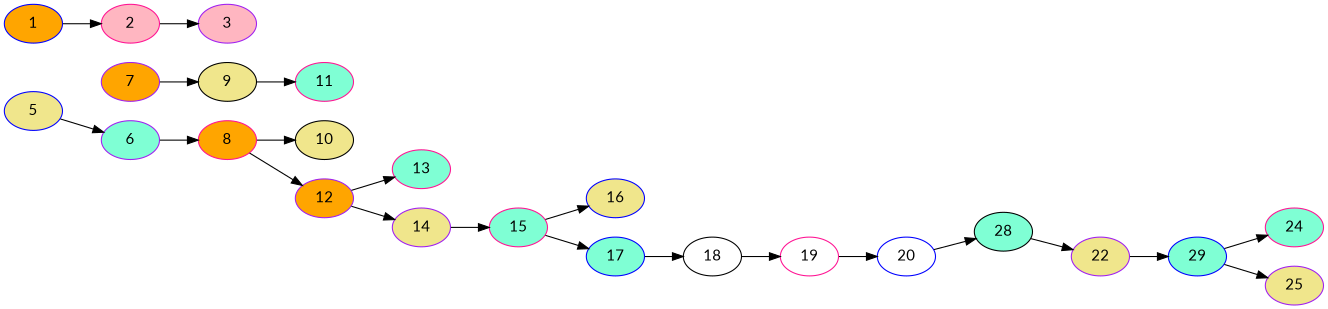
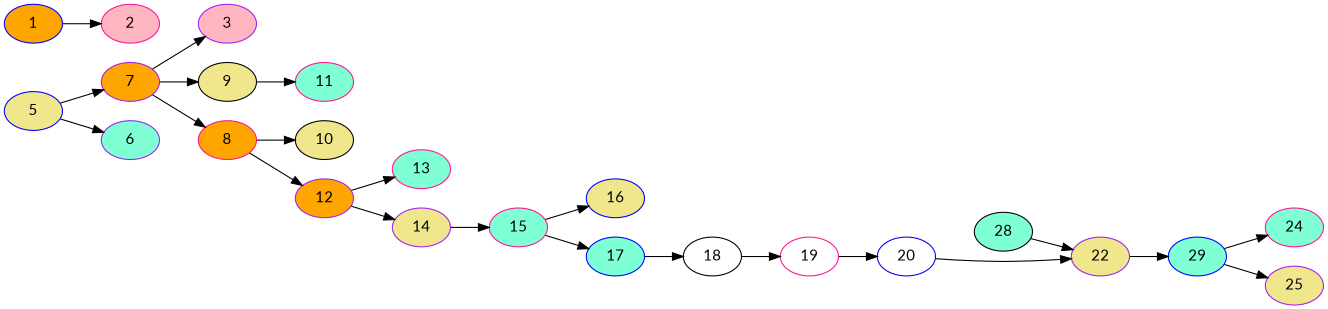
edge "2" -> "3": now "7" -> "3"
edge "5" -> "7": added
edge "6" -> "8": now "7" -> "8"
edge "20" -> "28": now "20" -> "22"
